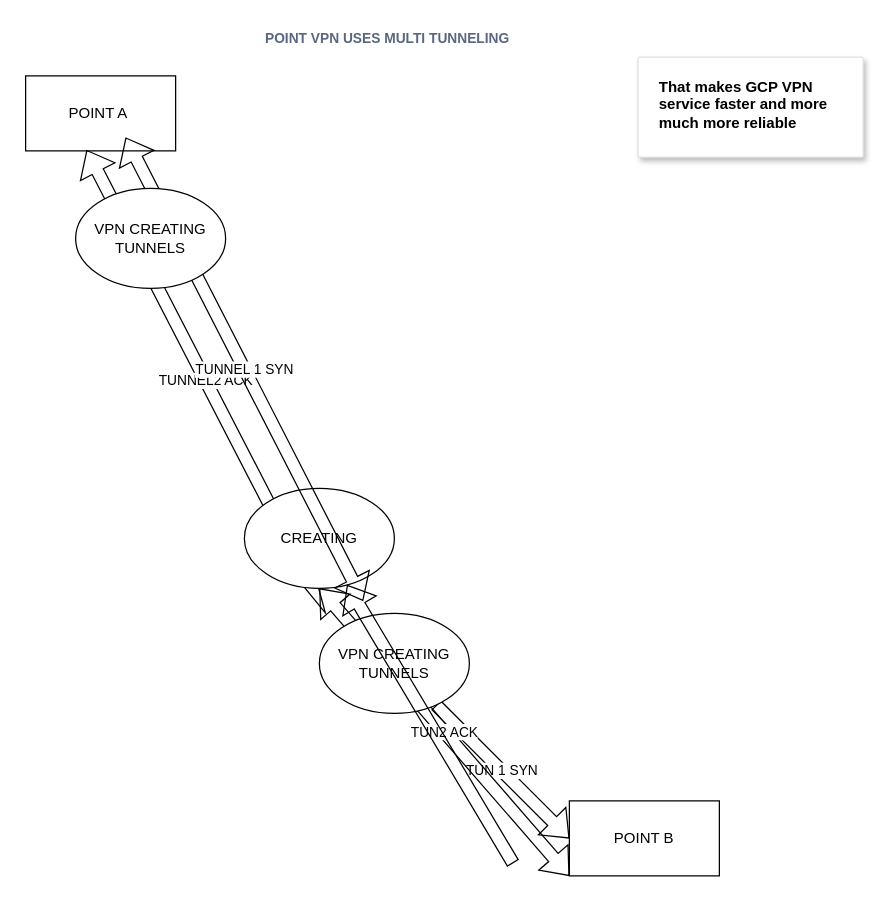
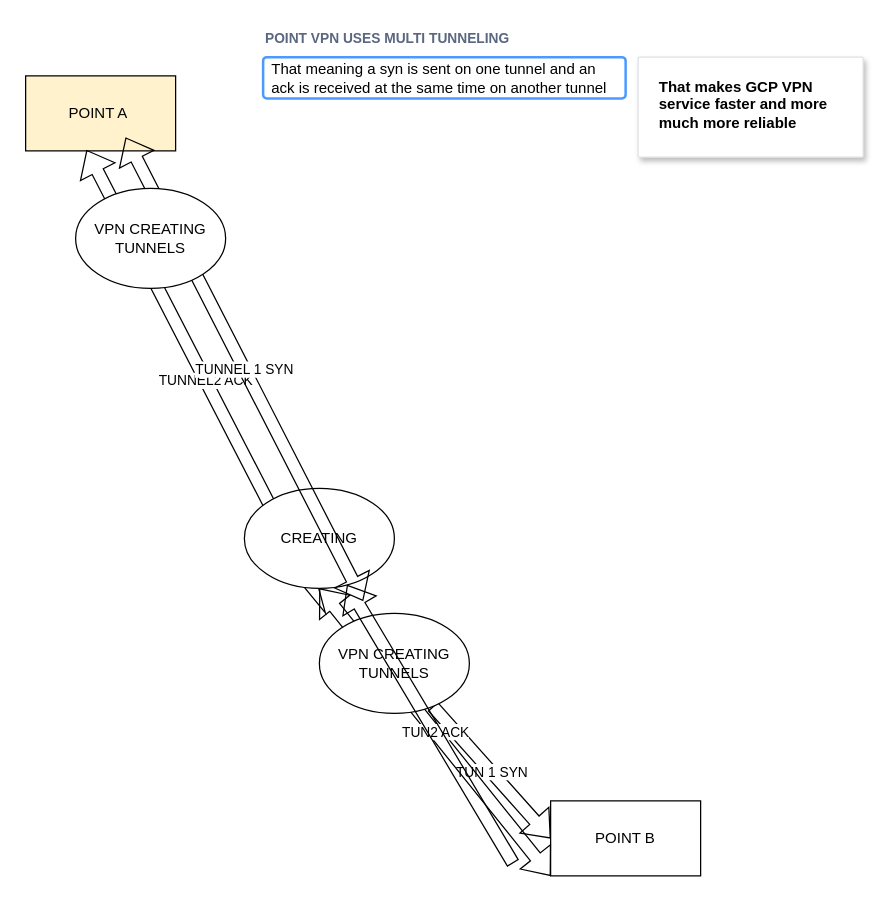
node "That meaning a syn is sent on one tunnel and an ack is received at the same time on another tunnel": added
node "POINT A": fillcolor #ffffff -> #fff2cc
node "POINT B": moved (644, 838) -> (626, 838)
